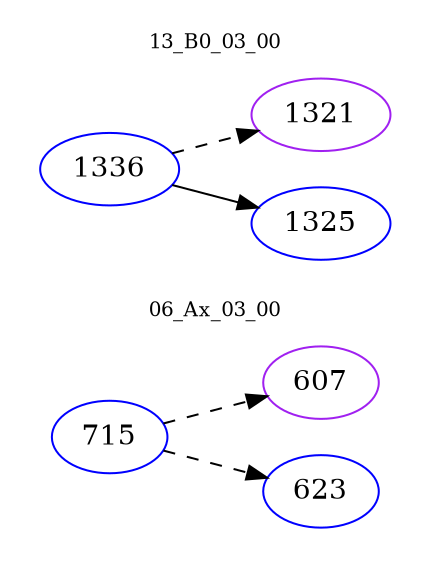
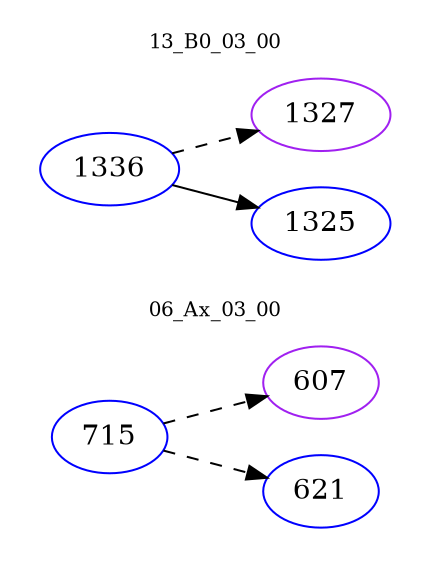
node "1321": label "1321" -> "1327"
node "623": label "623" -> "621"
